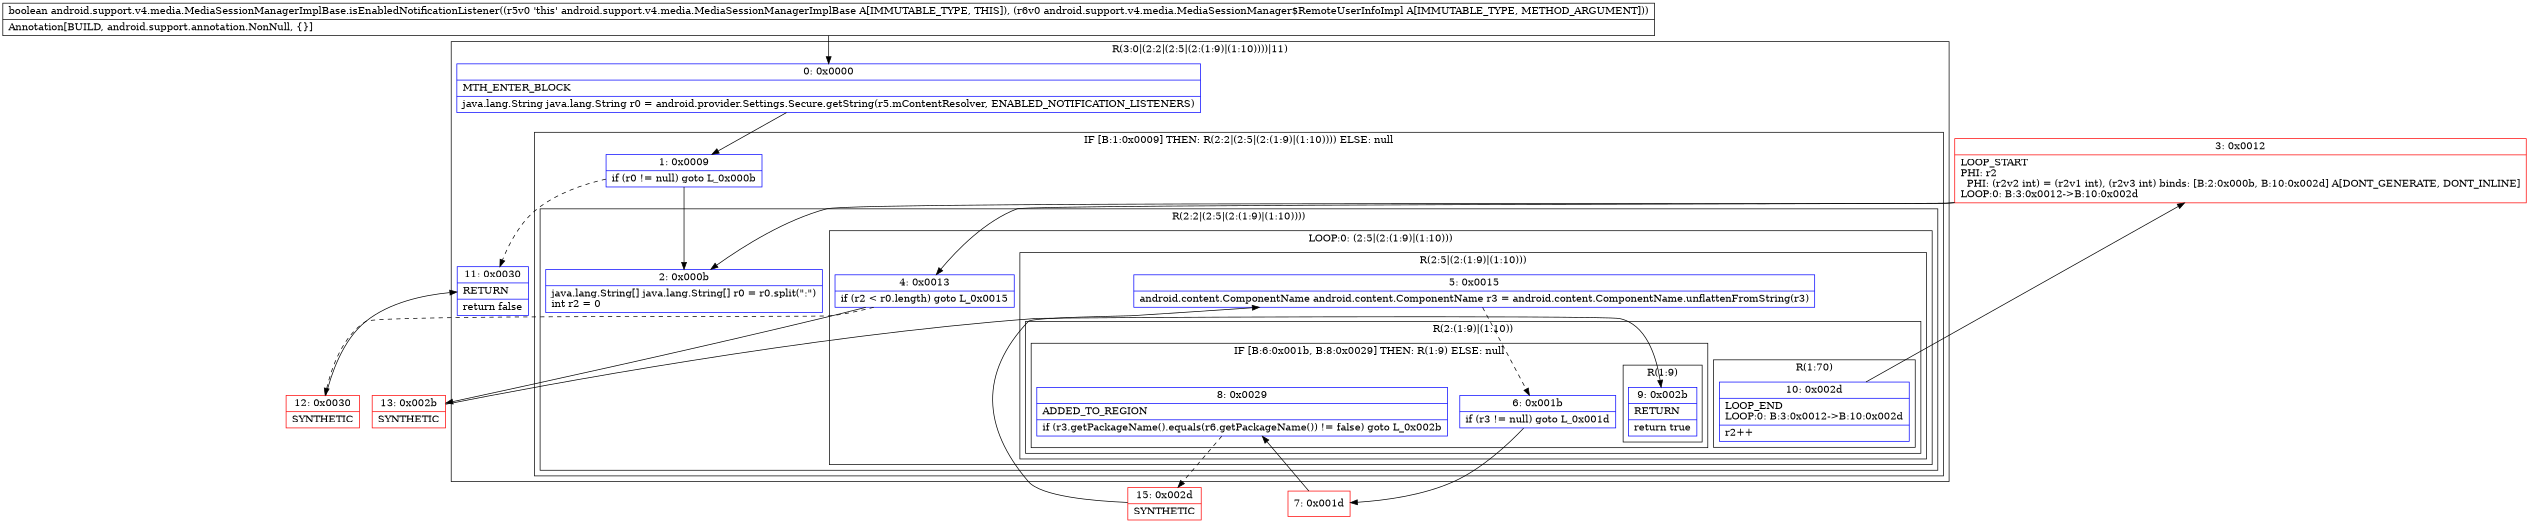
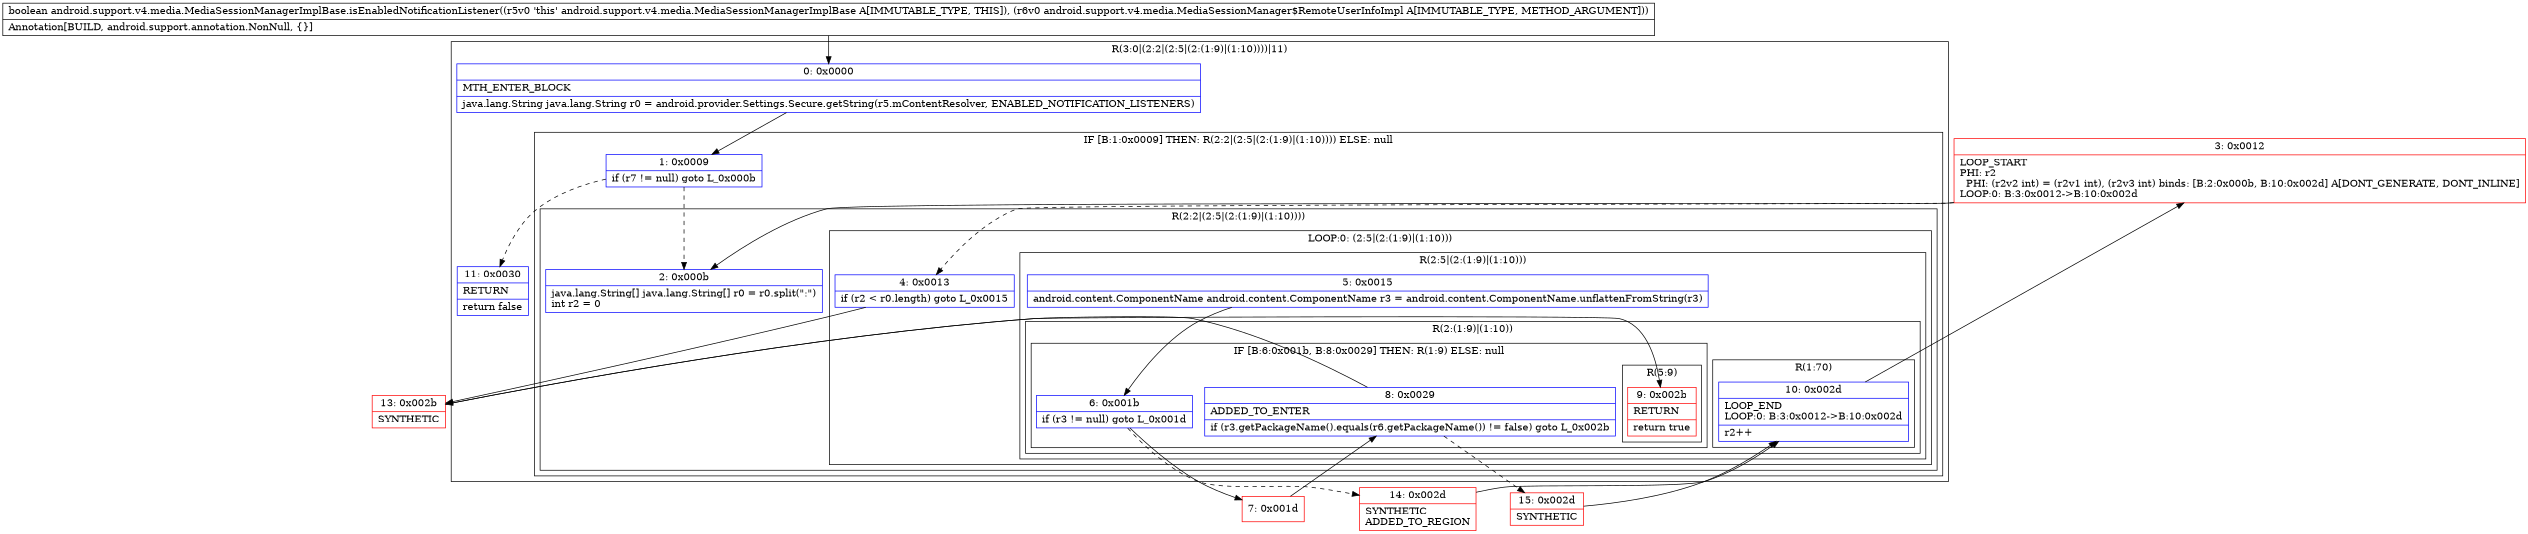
node "1: 0x0009": text "if (r0 != null) goto L_0x000b" -> "if (r7 != null) goto L_0x000b"
edge "3: 0x0012" -> "4: 0x0013": style solid -> dashed
edge "1: 0x0009" -> "2: 0x000b": style solid -> dashed
edge "8: 0x0029" -> "13: 0x002b": added
edge "15: 0x002d" -> "5: 0x0015": now "15: 0x002d" -> "10: 0x002d"
edge "5: 0x0015" -> "6: 0x001b": style dashed -> solid
cluster "R(1:9)": label "R(1:9)" -> "R(5:9)"
node "8: 0x0029": text "ADDED_TO_REGION" -> "ADDED_TO_ENTER"
node "12: 0x0030": removed
node "9: 0x002b": color blue -> red
node "14: 0x002d": added
